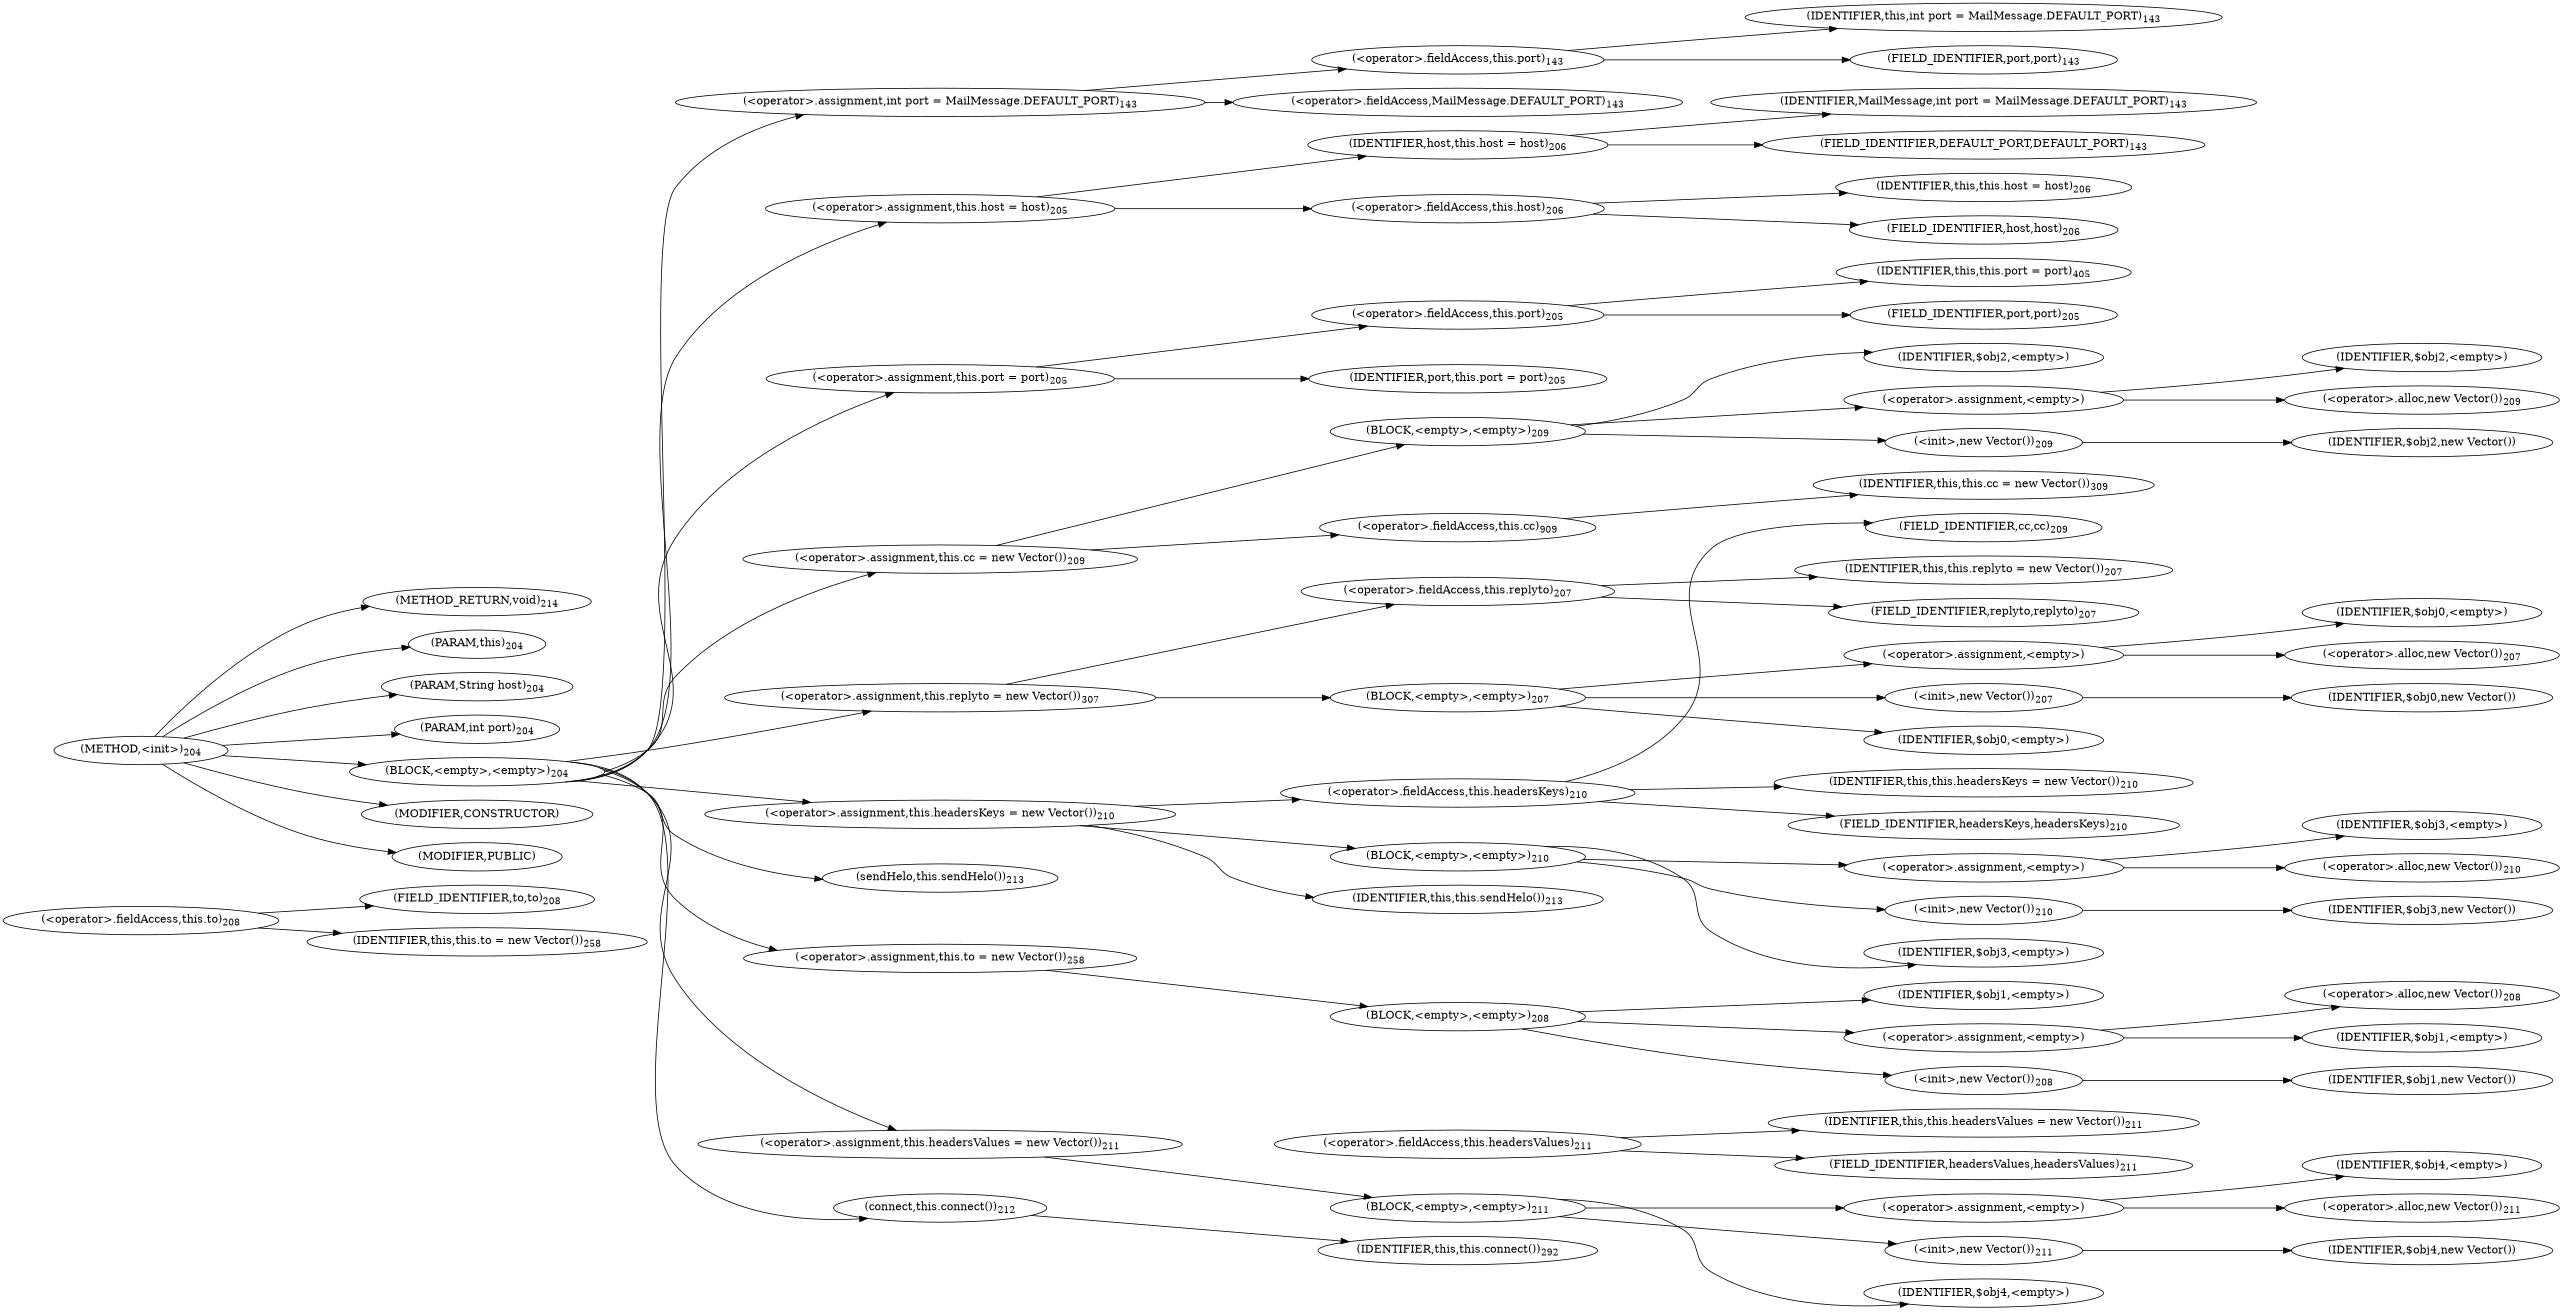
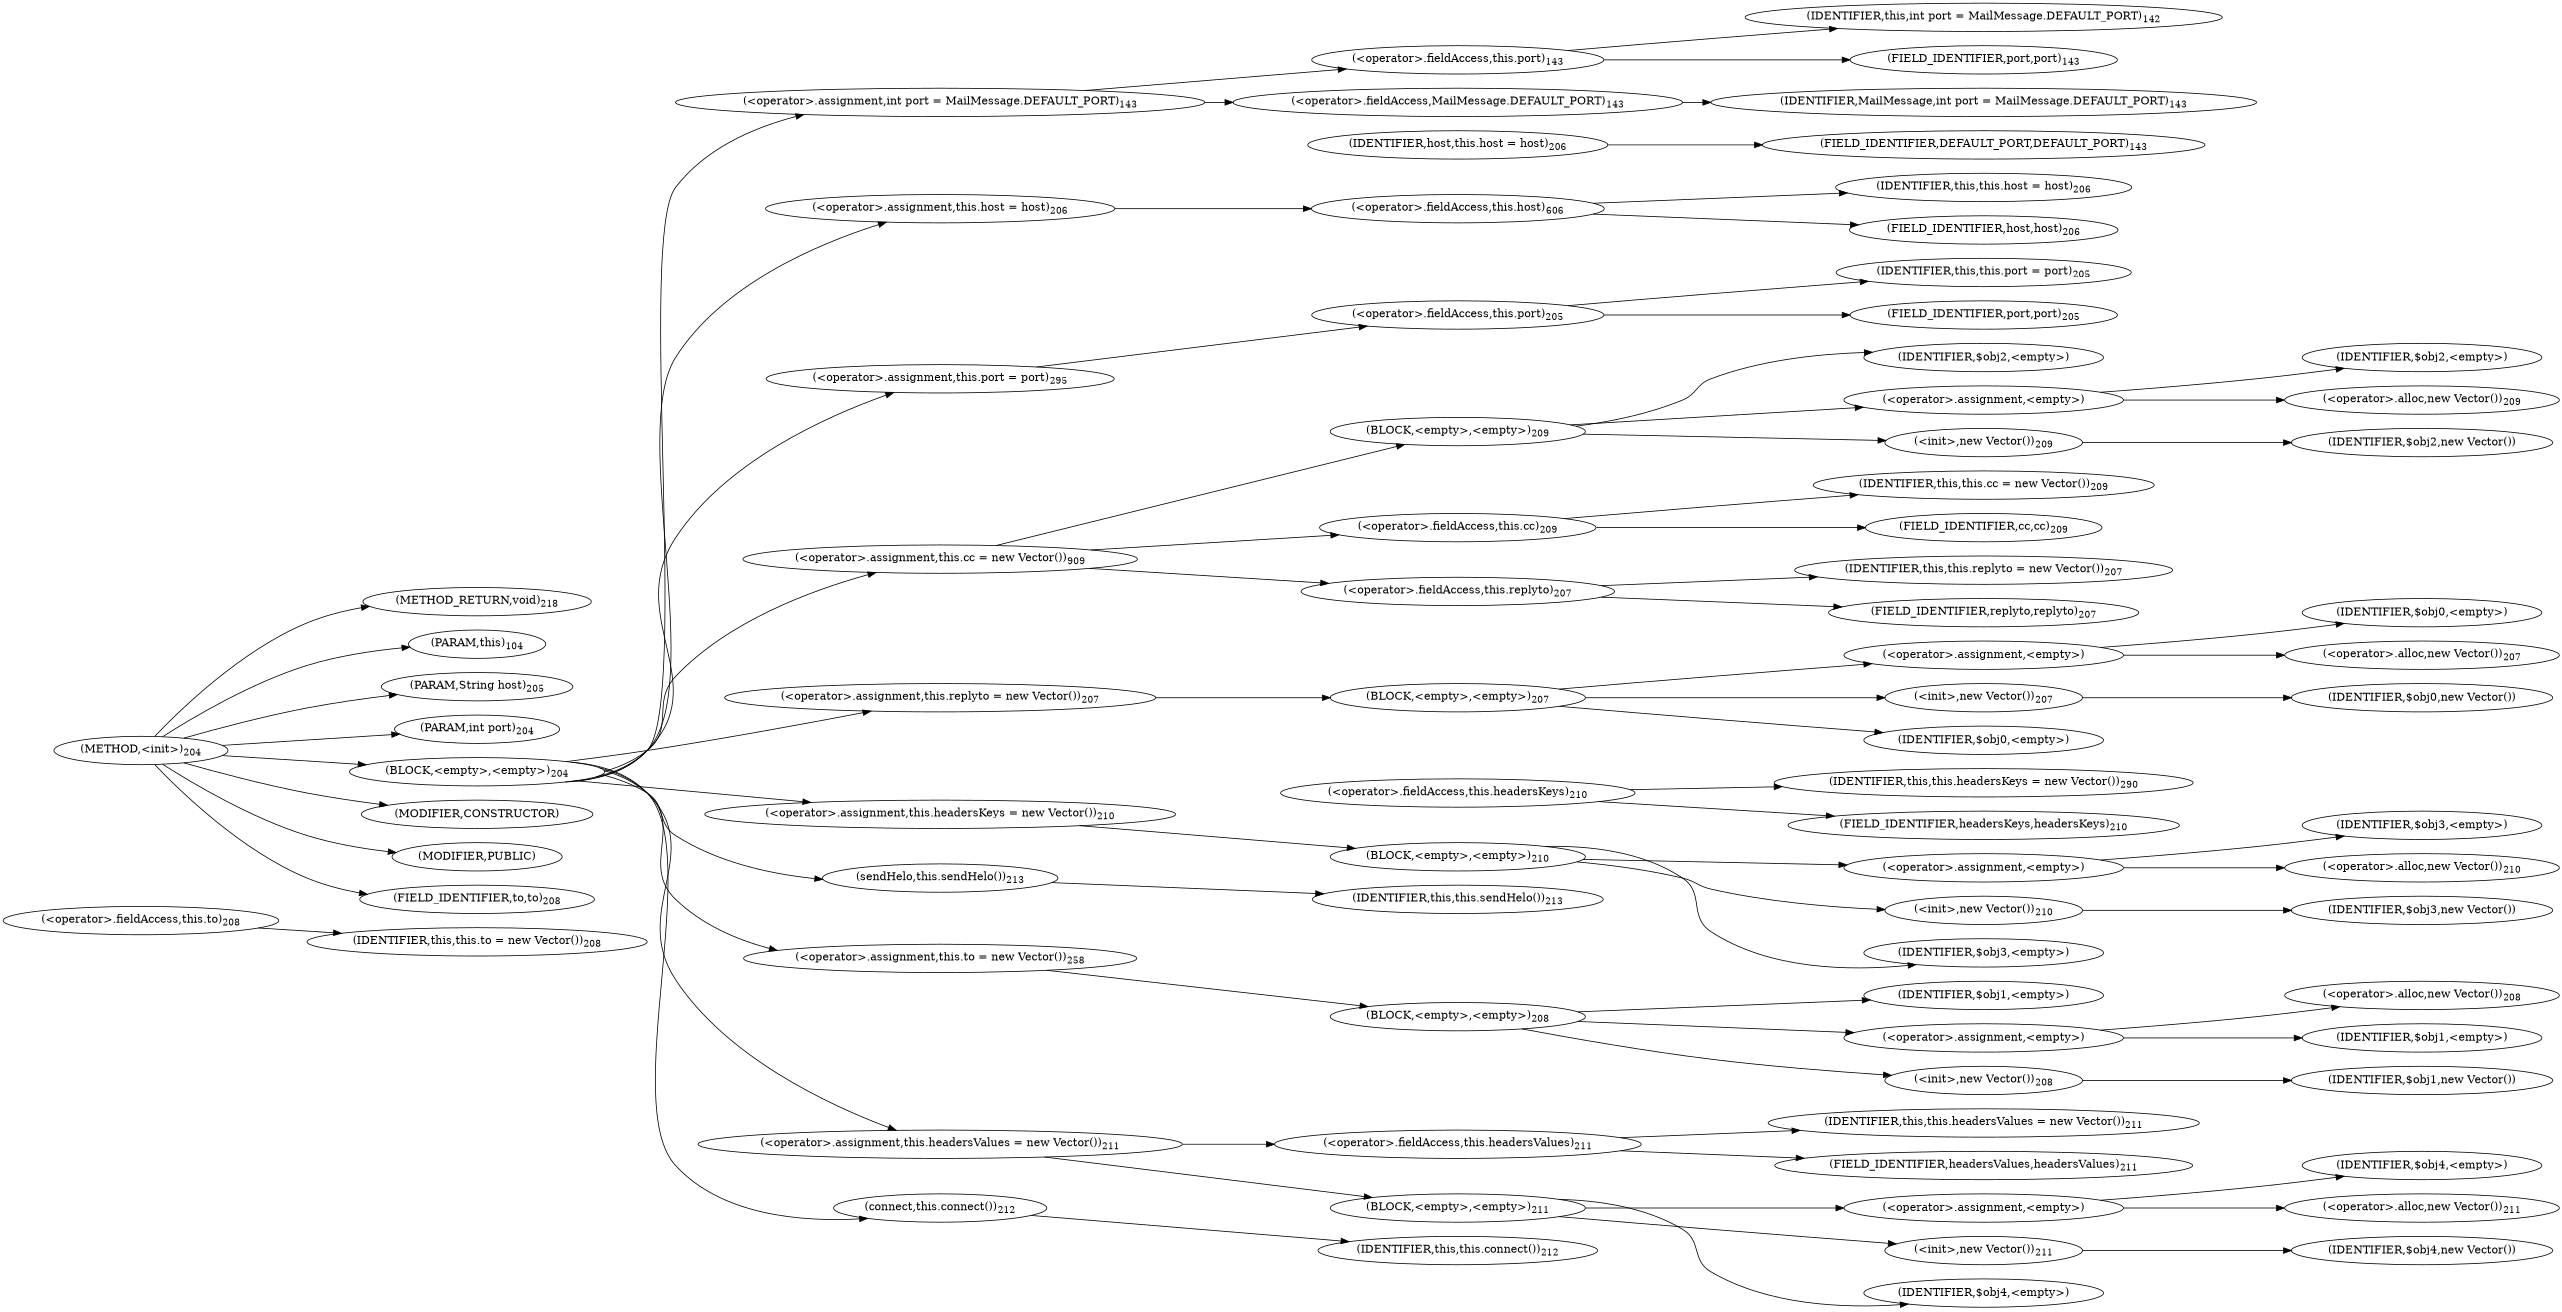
node "(IDENTIFIER,this,int port = MailMessage.DEFAULT_PORT)": text "143" -> "142"
edge "(IDENTIFIER,host,this.host = host)" -> "(IDENTIFIER,MailMessage,int port = MailMessage.DEFAULT_PORT)": now "(<operator>.fieldAccess,MailMessage.DEFAULT_PORT)" -> "(IDENTIFIER,MailMessage,int port = MailMessage.DEFAULT_PORT)"
edge "(<operator>.assignment,this.host = host)" -> "(IDENTIFIER,host,this.host = host)": removed
node "(<operator>.assignment,this.host = host)": text "205" -> "206"
node "(<operator>.fieldAccess,this.host)": text "206" -> "606"
node "(IDENTIFIER,this,this.port = port)": text "405" -> "205"
node "(<operator>.assignment,this.port = port)": text "205" -> "295"
node "(IDENTIFIER,port,this.port = port)": removed
node "(IDENTIFIER,this,this.cc = new Vector())": text "309" -> "209"
node "(<operator>.fieldAccess,this.cc)": text "909" -> "209"
node "(<operator>.assignment,this.cc = new Vector())": text "209" -> "909"
node "(METHOD_RETURN,void)": text "214" -> "218"
edge "(<operator>.fieldAccess,this.headersKeys)" -> "(FIELD_IDENTIFIER,cc,cc)": now "(<operator>.fieldAccess,this.cc)" -> "(FIELD_IDENTIFIER,cc,cc)"
node "(PARAM,this)": text "204" -> "104"
edge "(<operator>.assignment,this.replyto = new Vector())" -> "(<operator>.fieldAccess,this.replyto)": now "(<operator>.assignment,this.cc = new Vector())" -> "(<operator>.fieldAccess,this.replyto)"
node "(PARAM,String host)": text "204" -> "205"
node "(<operator>.assignment,this.replyto = new Vector())": text "307" -> "207"
node "(IDENTIFIER,this,this.headersKeys = new Vector())": text "210" -> "290"
edge "(<operator>.assignment,this.headersKeys = new Vector())" -> "(<operator>.fieldAccess,this.headersKeys)": removed
edge "(<operator>.assignment,this.headersKeys = new Vector())" -> "(IDENTIFIER,this,this.sendHelo())": now "(sendHelo,this.sendHelo())" -> "(IDENTIFIER,this,this.sendHelo())"
edge "(<operator>.fieldAccess,this.to)" -> "(FIELD_IDENTIFIER,to,to)": now "(METHOD,<init>)" -> "(FIELD_IDENTIFIER,to,to)"
node "(IDENTIFIER,this,this.to = new Vector())": text "258" -> "208"
edge "(<operator>.assignment,this.headersValues = new Vector())" -> "(<operator>.fieldAccess,this.headersValues)": added
node "(IDENTIFIER,this,this.connect())": text "292" -> "212"
